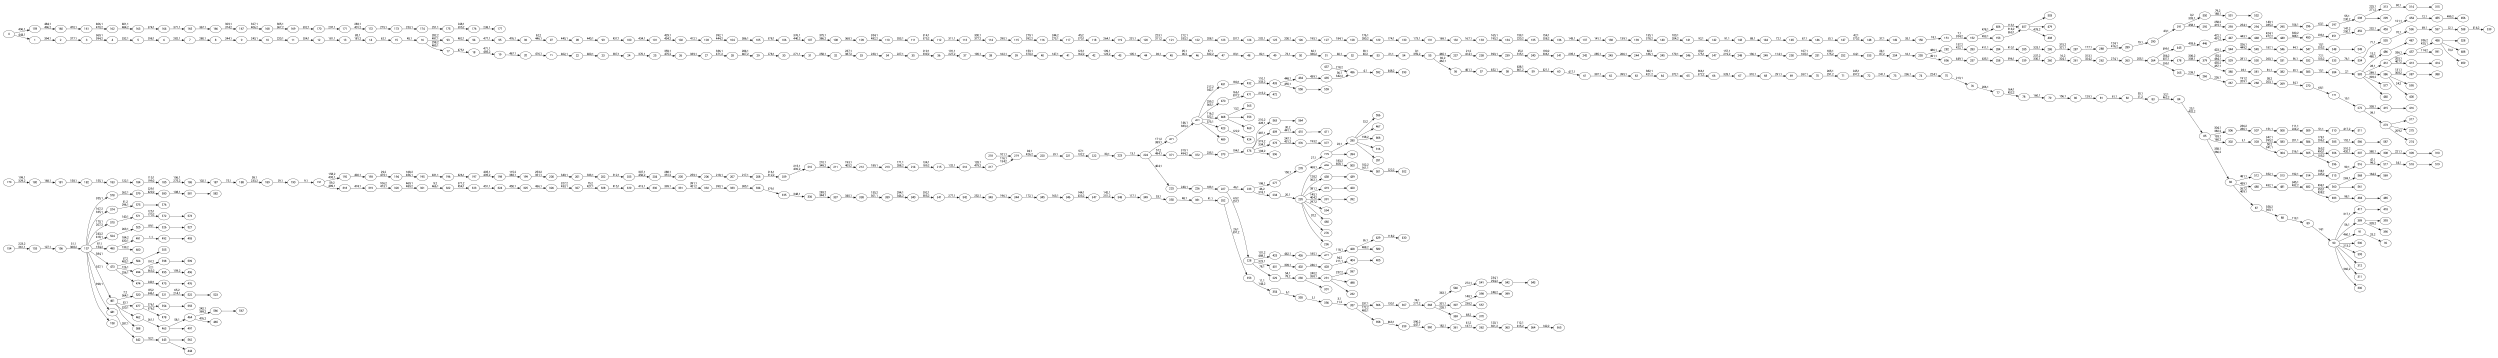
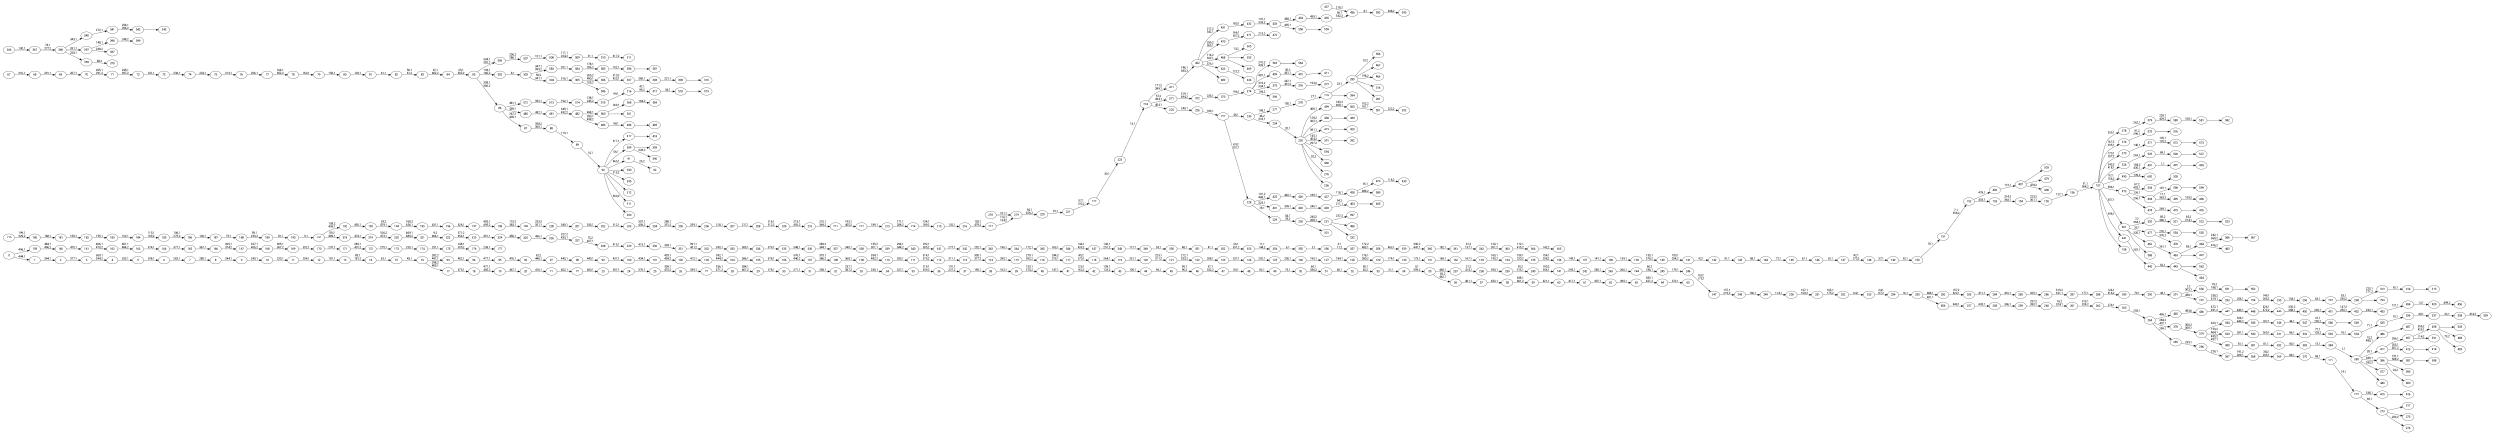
edge "153" -> "407": now "153" -> "154"
node "66": removed
edge "357" -> "366": removed, label "337,1"
